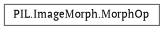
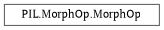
node "PIL.ImageMorph.MorphOp": label "PIL.ImageMorph.MorphOp" -> "PIL.MorphOp.MorphOp"
